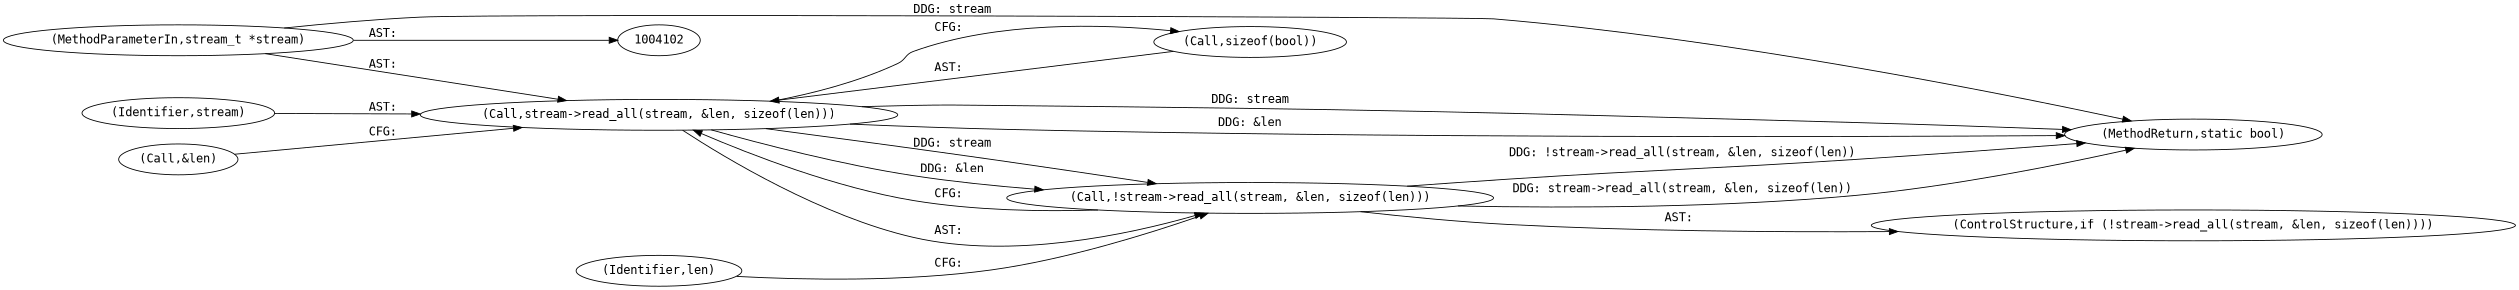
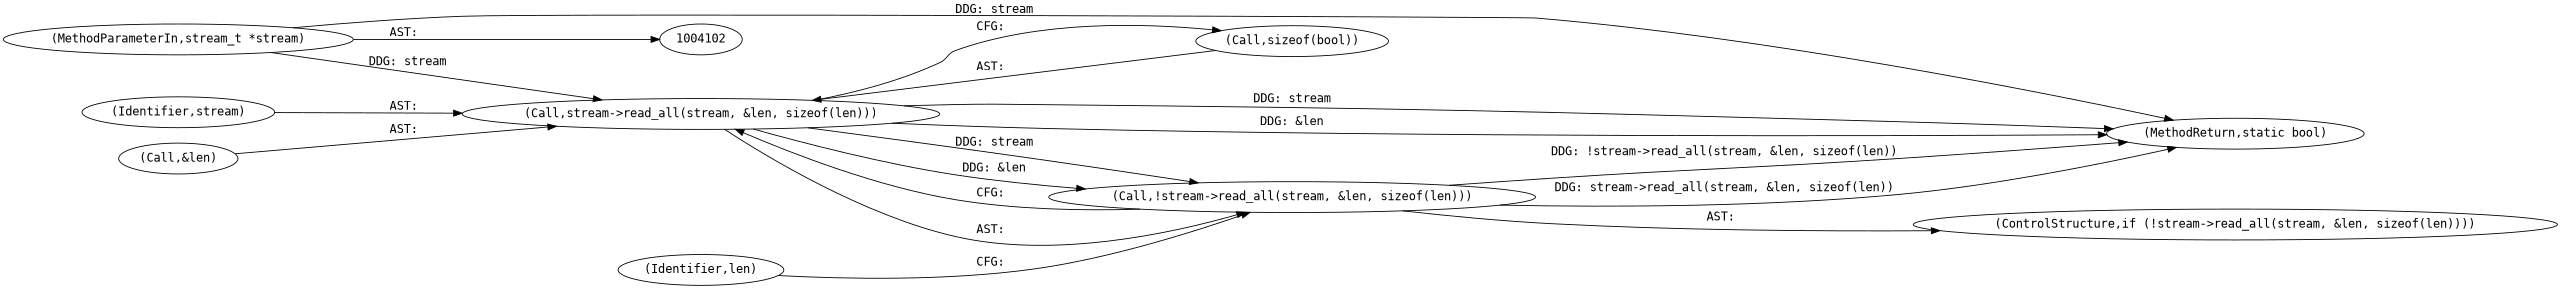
edge "(MethodParameterIn,stream_t *stream)" -> "(Call,stream->read_all(stream, &len, sizeof(len)))": label "AST: " -> "DDG: stream"
edge "(Call,&len)" -> "(Call,stream->read_all(stream, &len, sizeof(len)))": label "CFG: " -> "AST: "
